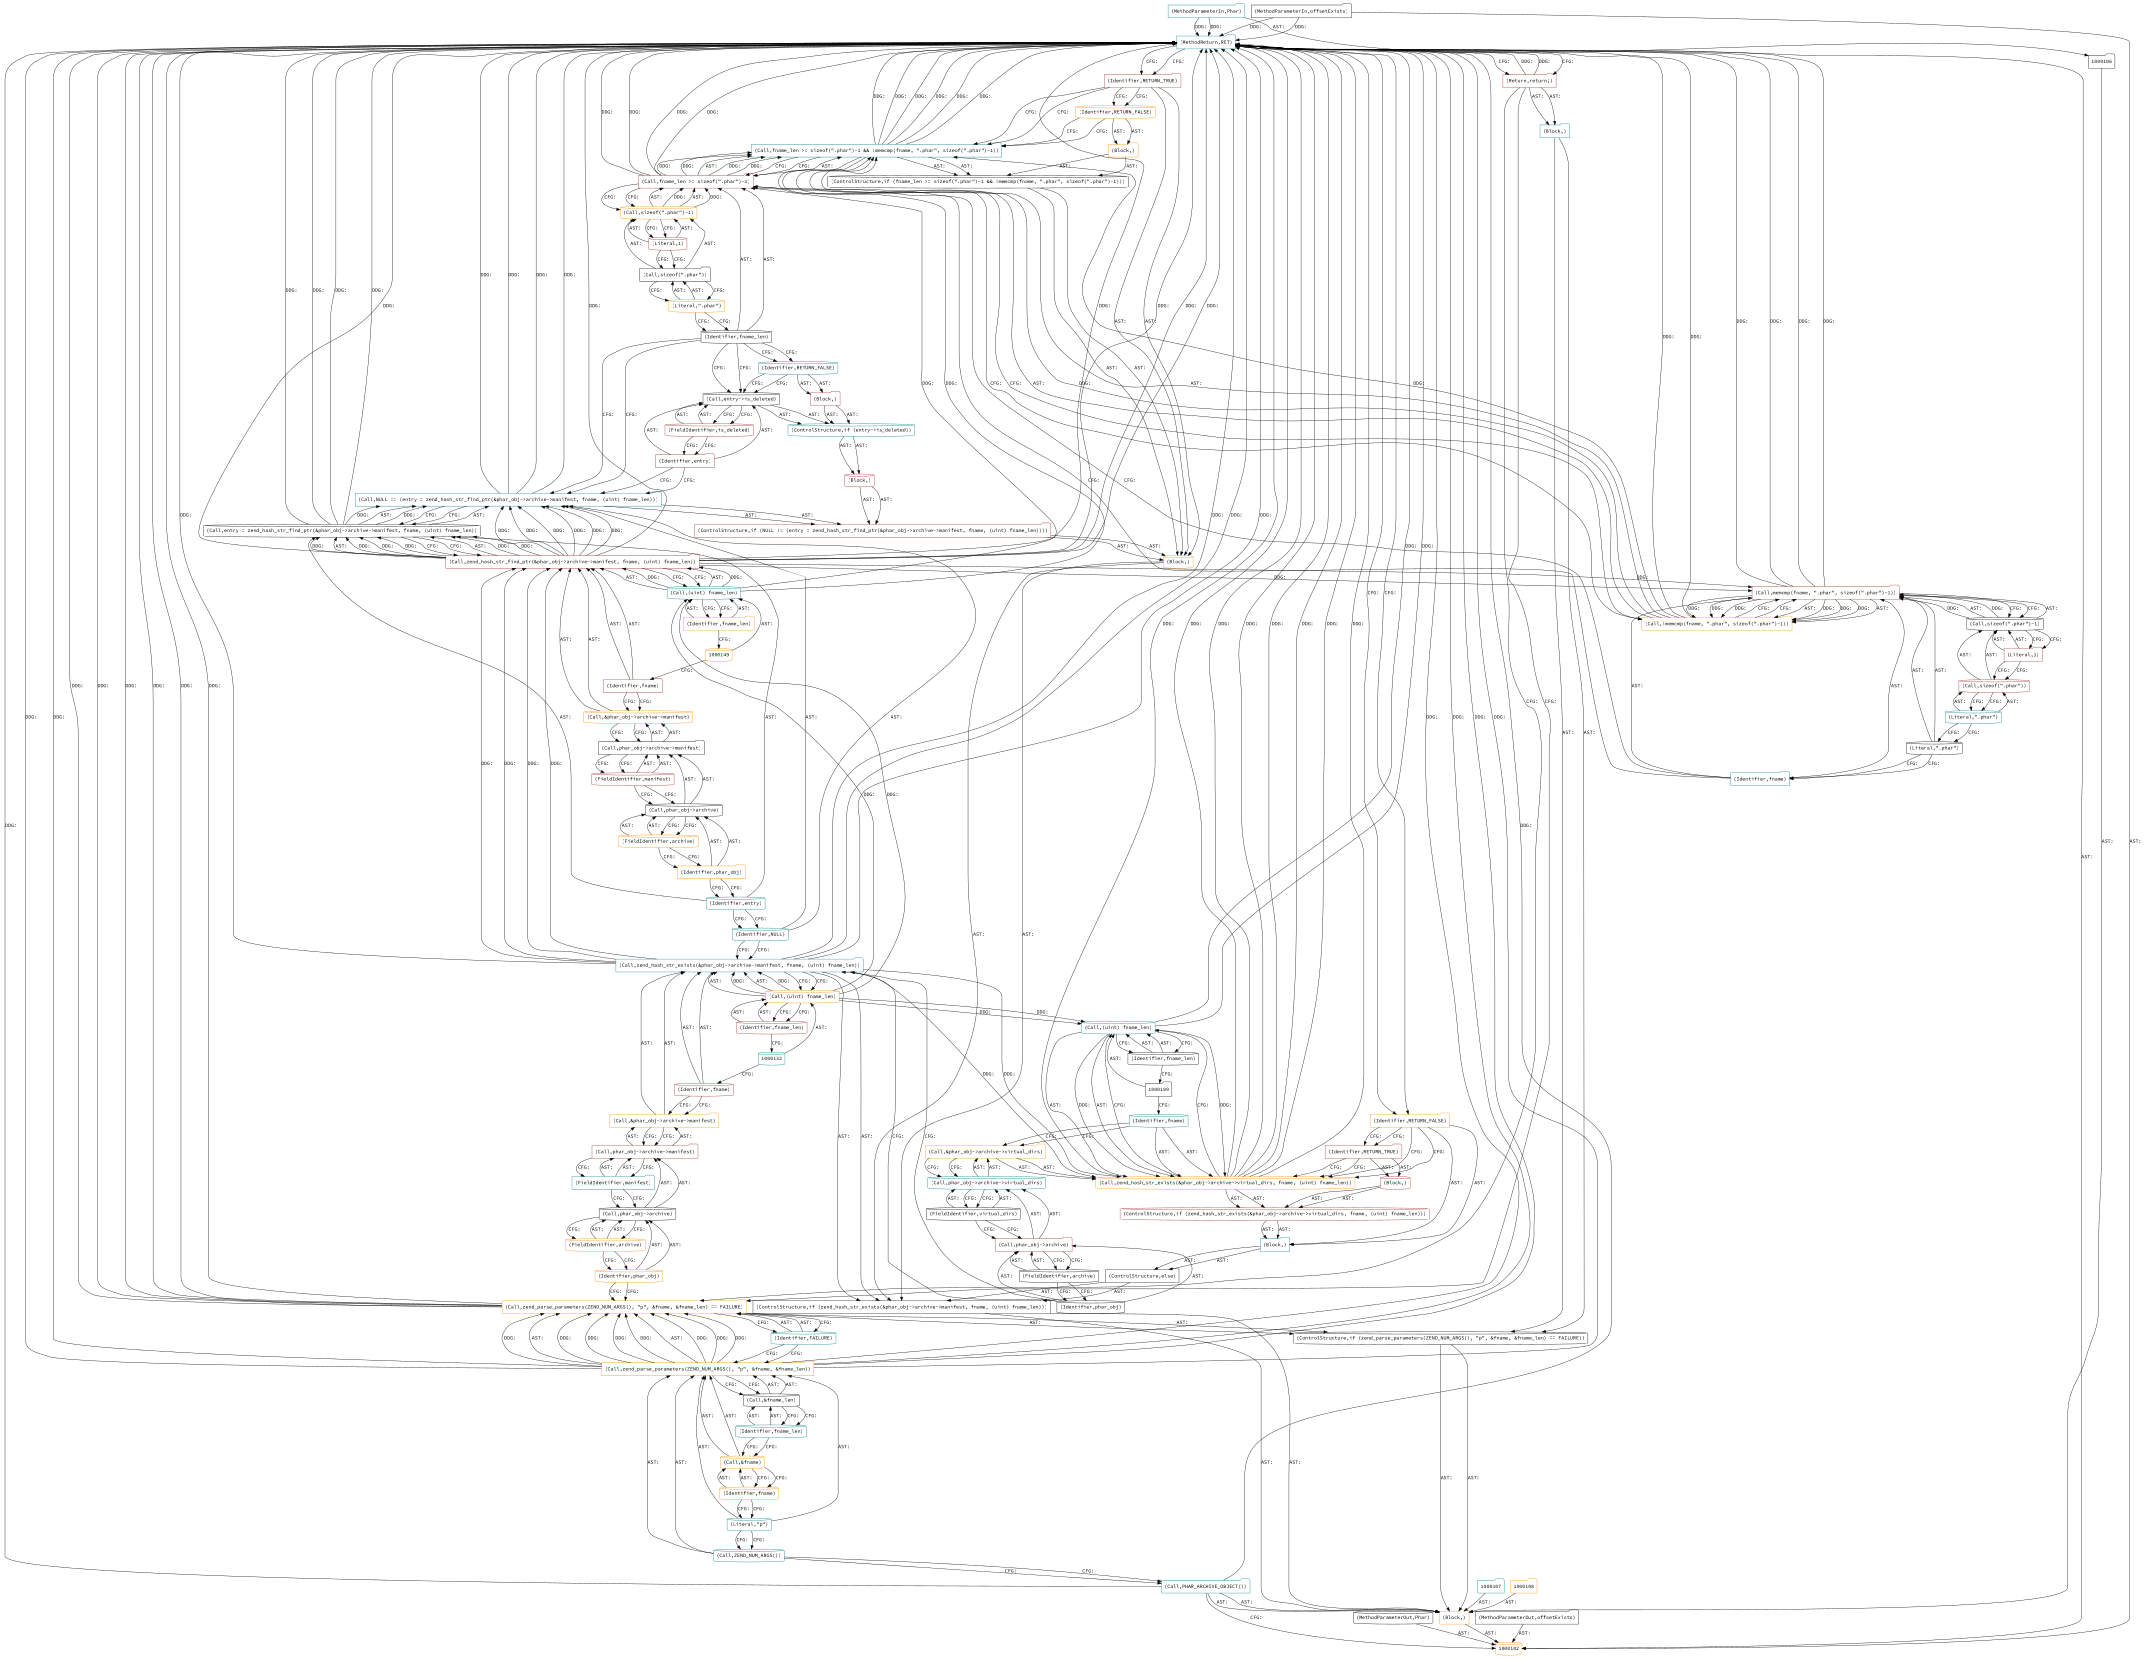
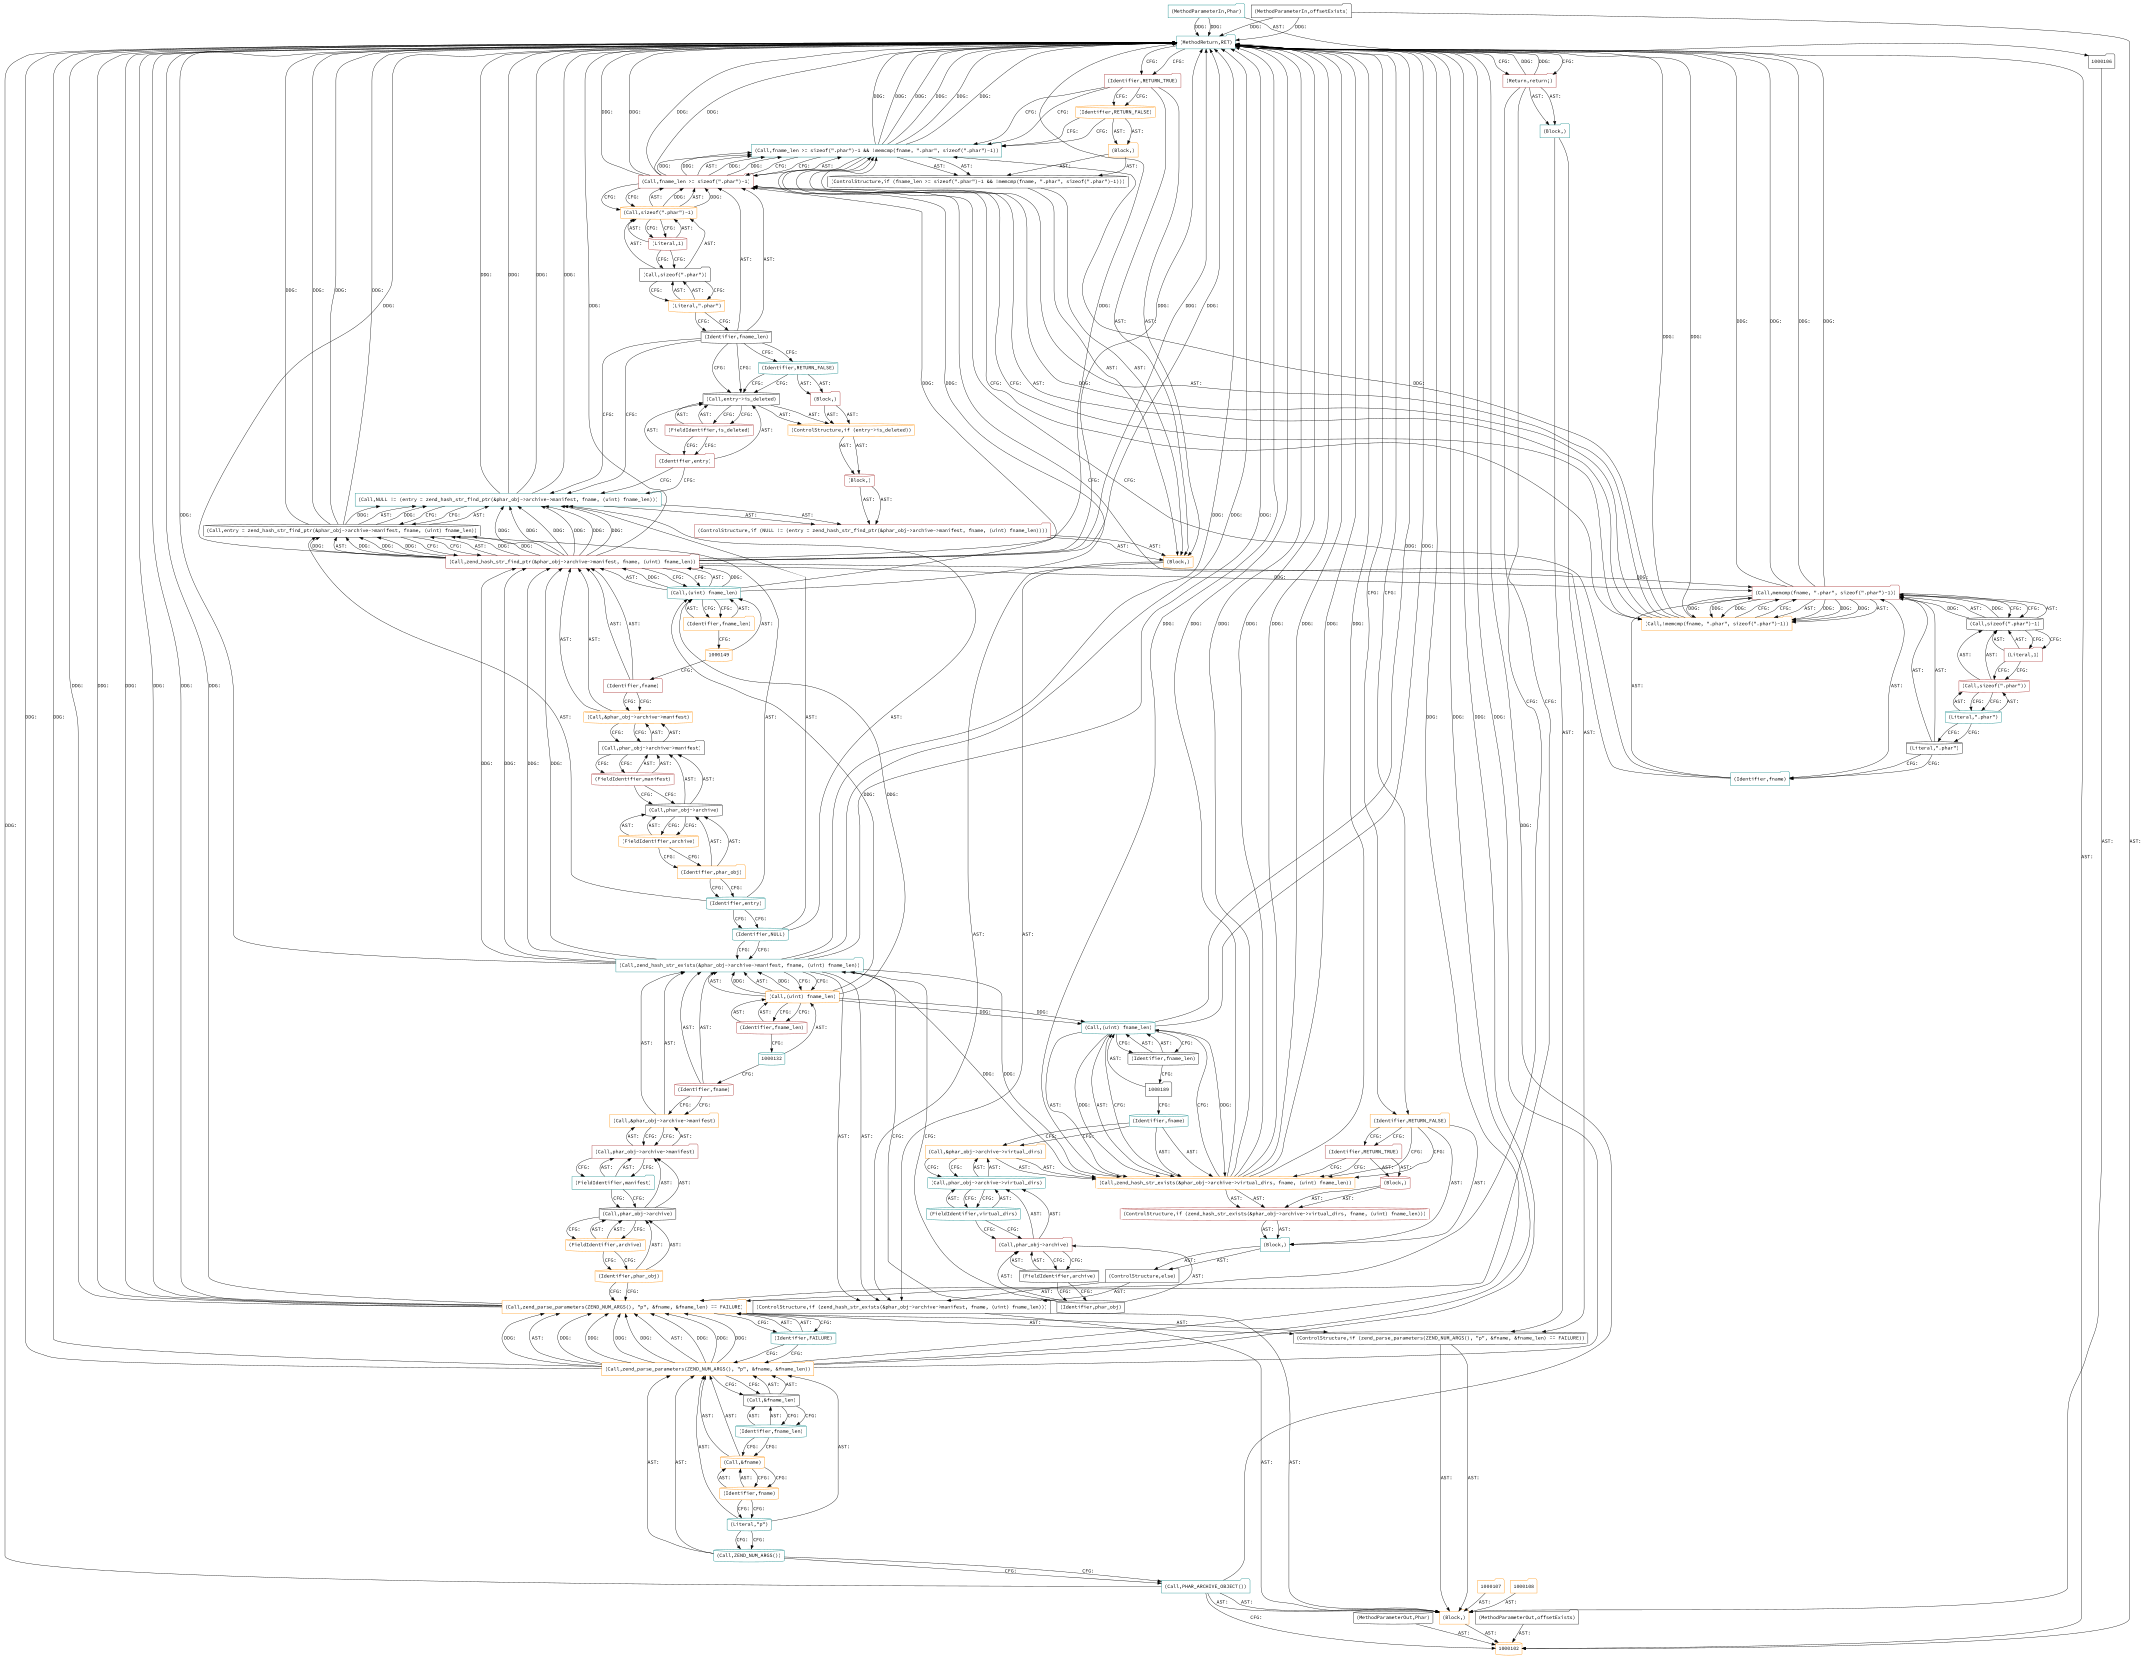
node "(ControlStructure,if (entry->is_deleted))": color teal -> darkorange
node "(FieldIdentifier,virtual_dirs)": color black -> teal
node "1000107": color teal -> darkorange
